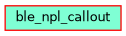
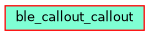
node "ble_npl_callout": label "ble_npl_callout" -> "ble_callout_callout"
